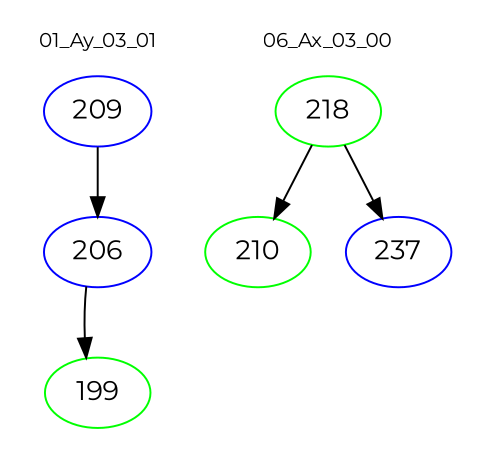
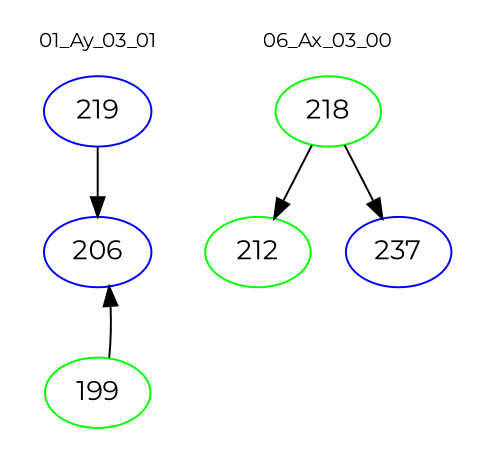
node "209": label "209" -> "219"
node "210": label "210" -> "212"
edge "206" -> "199": reversed
